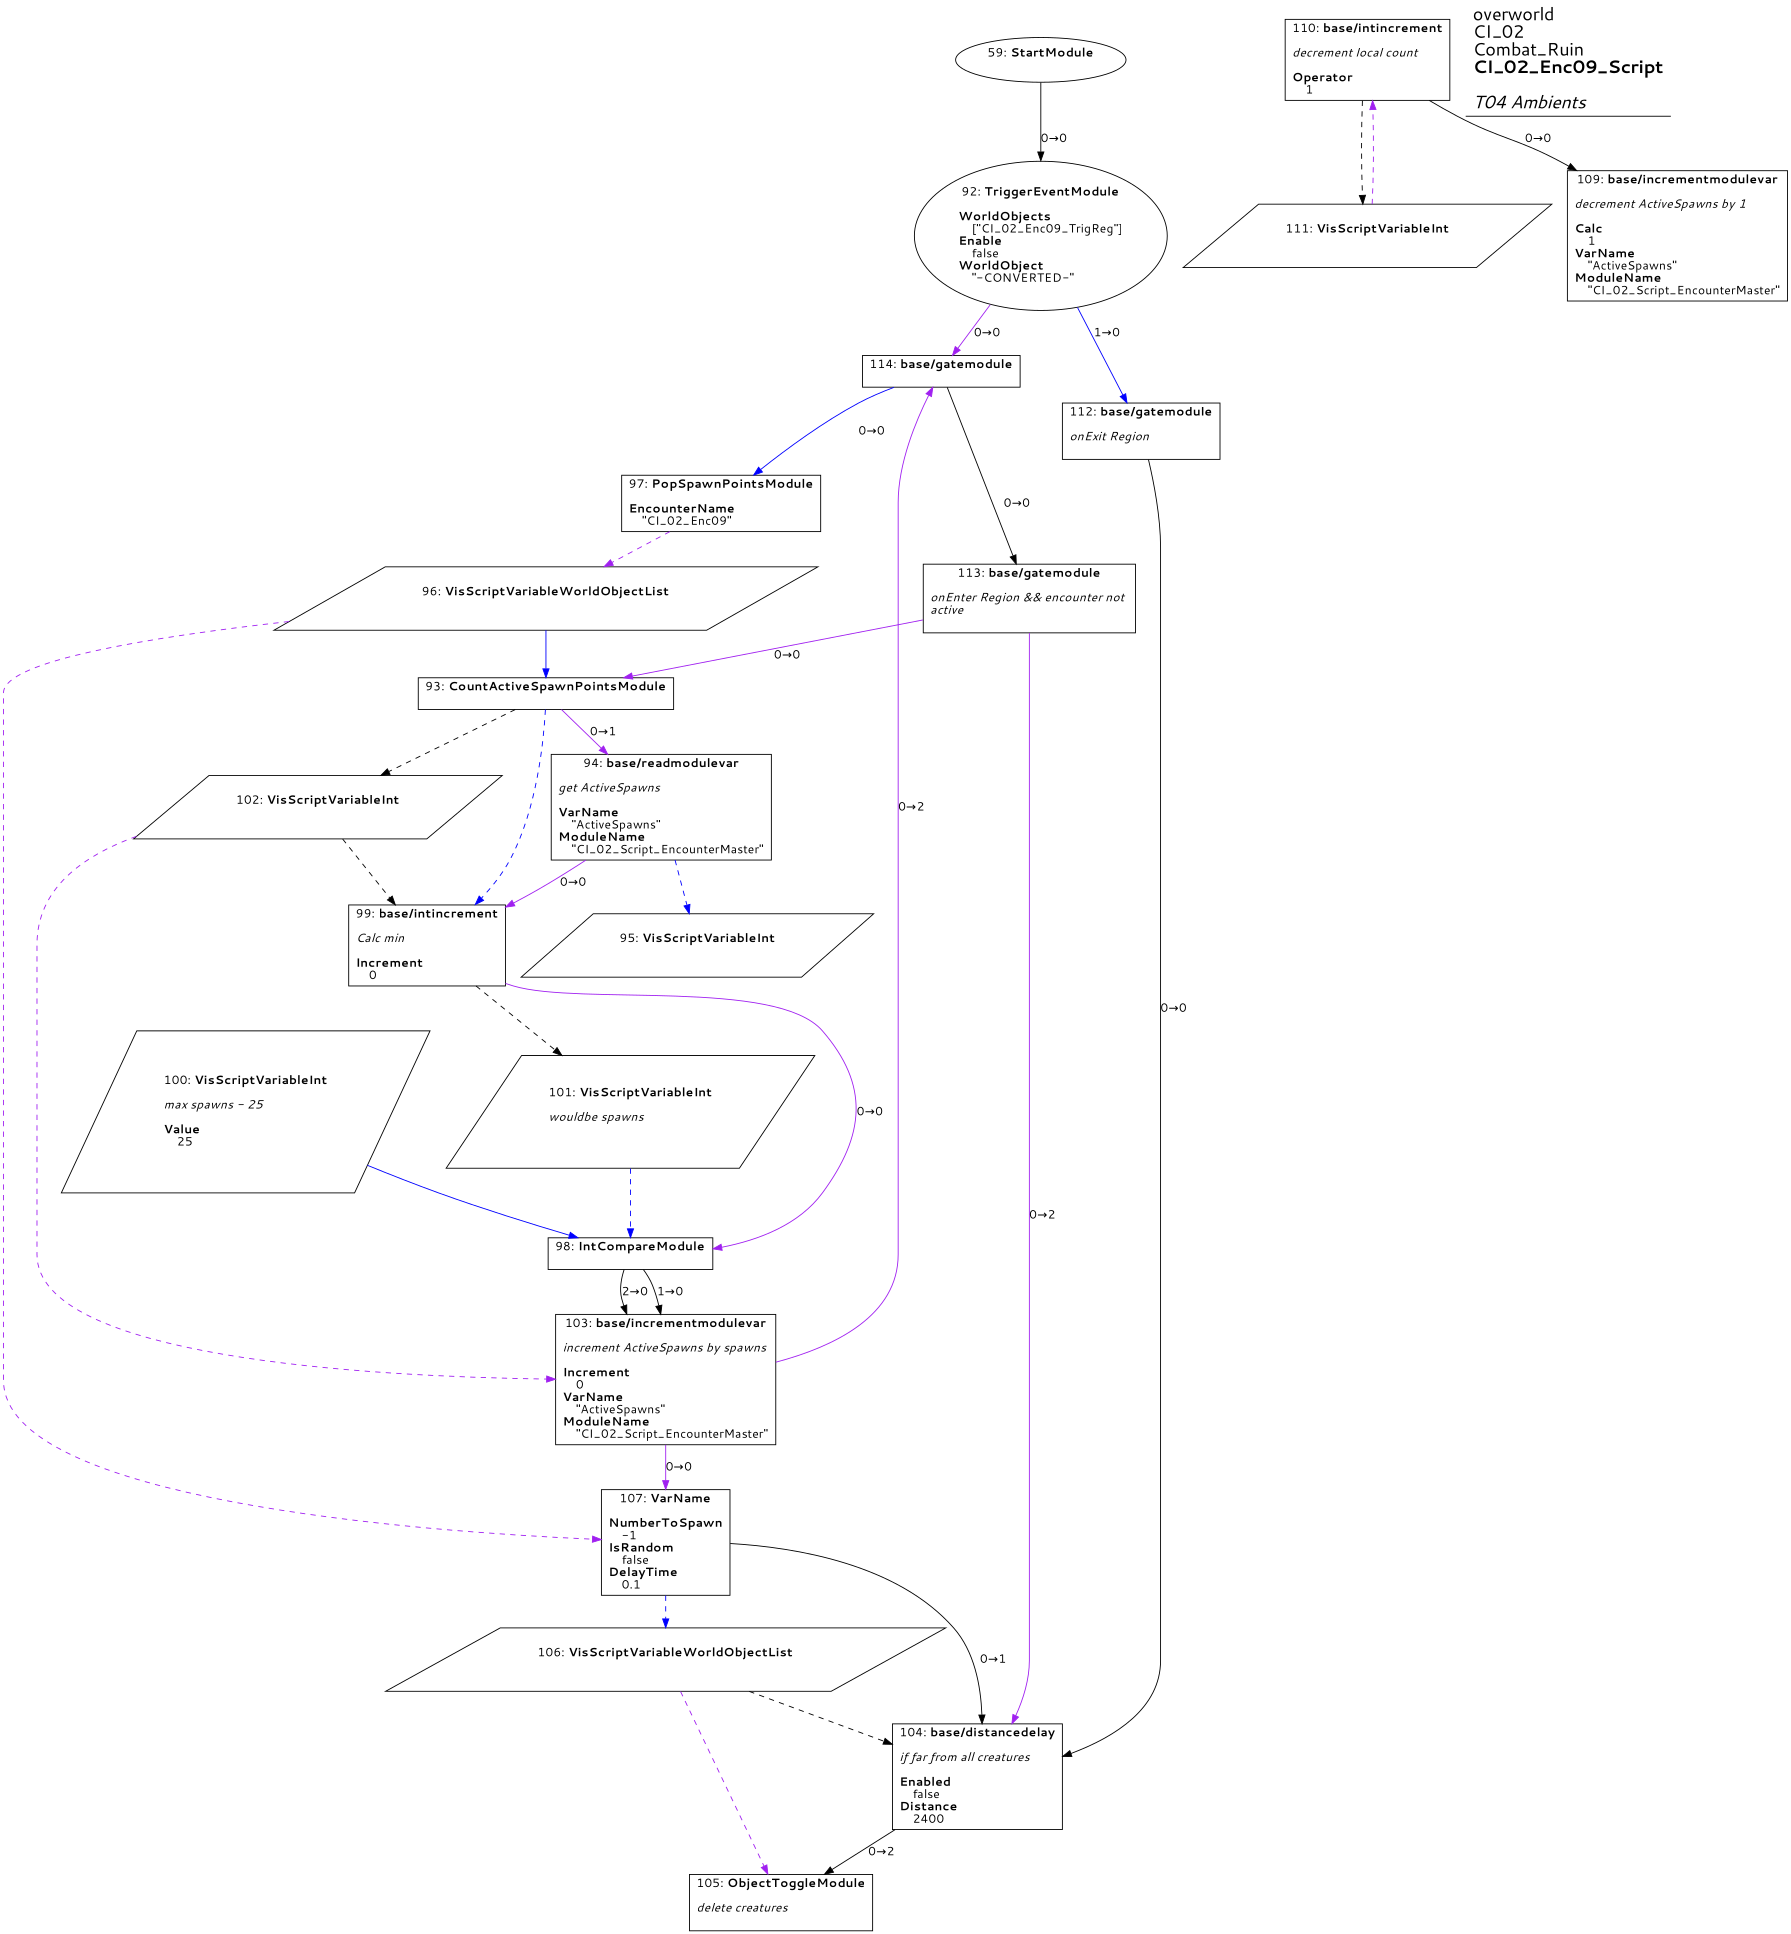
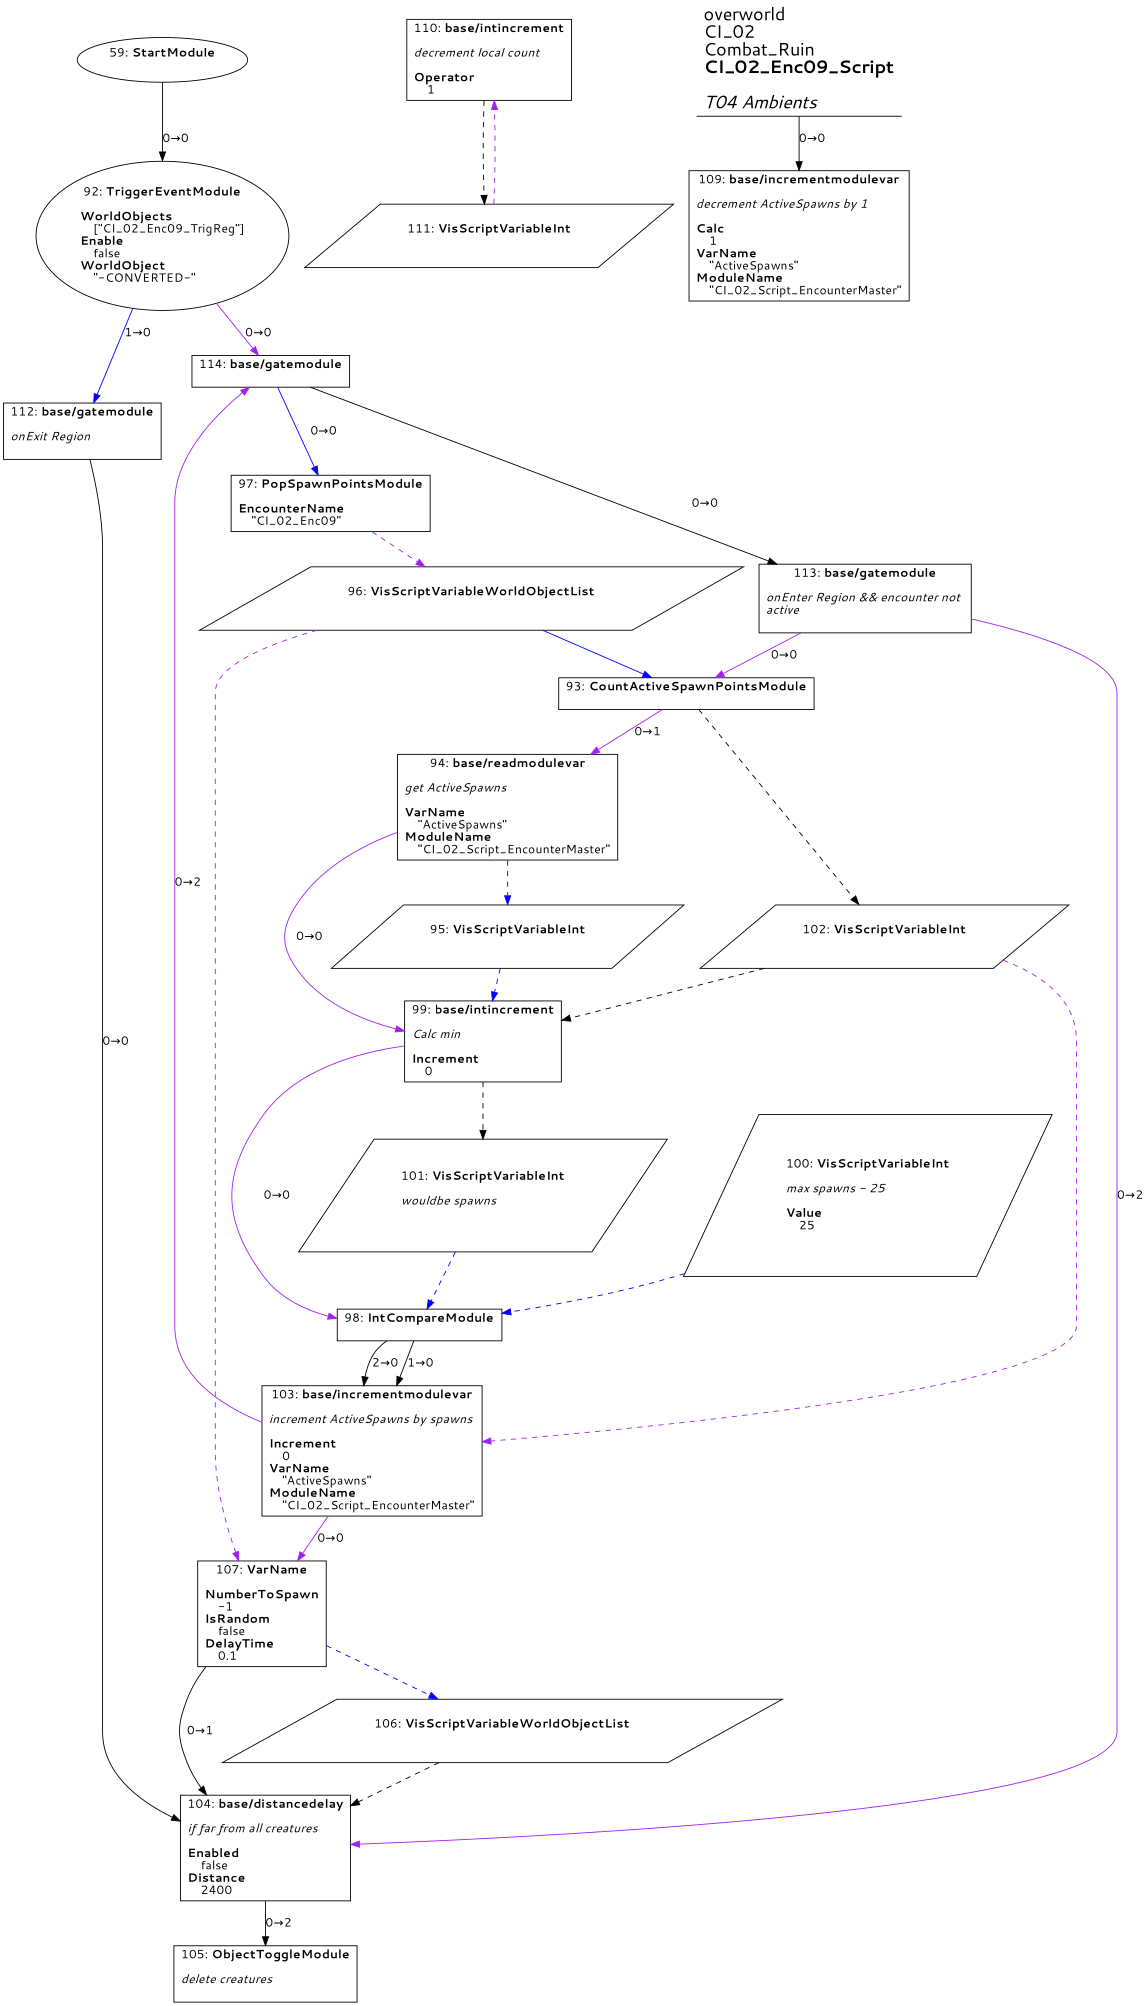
edge "110:" -> "109:": now "overworld" -> "109:"
edge "93:" -> "99:": now "95:" -> "99:"
edge "100:" -> "98:": style solid -> dashed
edge "106:" -> "105:": removed
